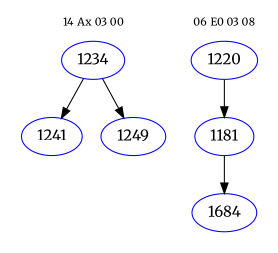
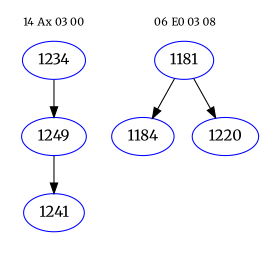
edge "1220" -> "1181": reversed
edge "1234" -> "1241": now "1249" -> "1241"
node "1684": label "1684" -> "1184"
